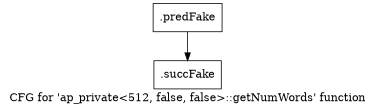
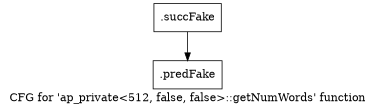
edge ".predFake" -> ".succFake": reversed
